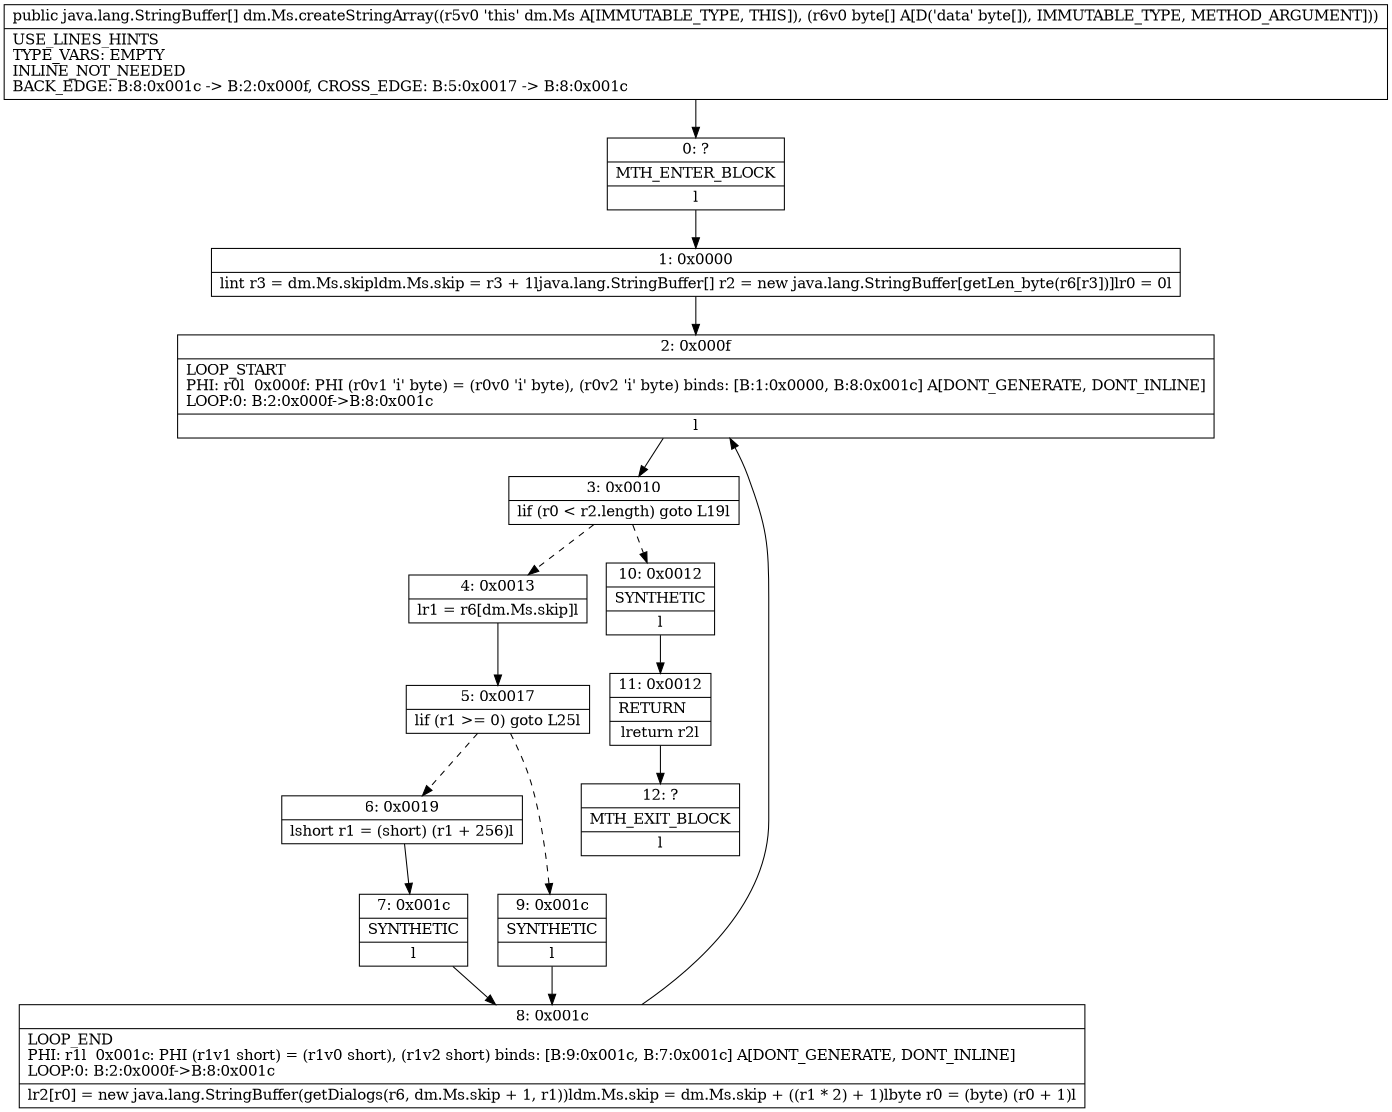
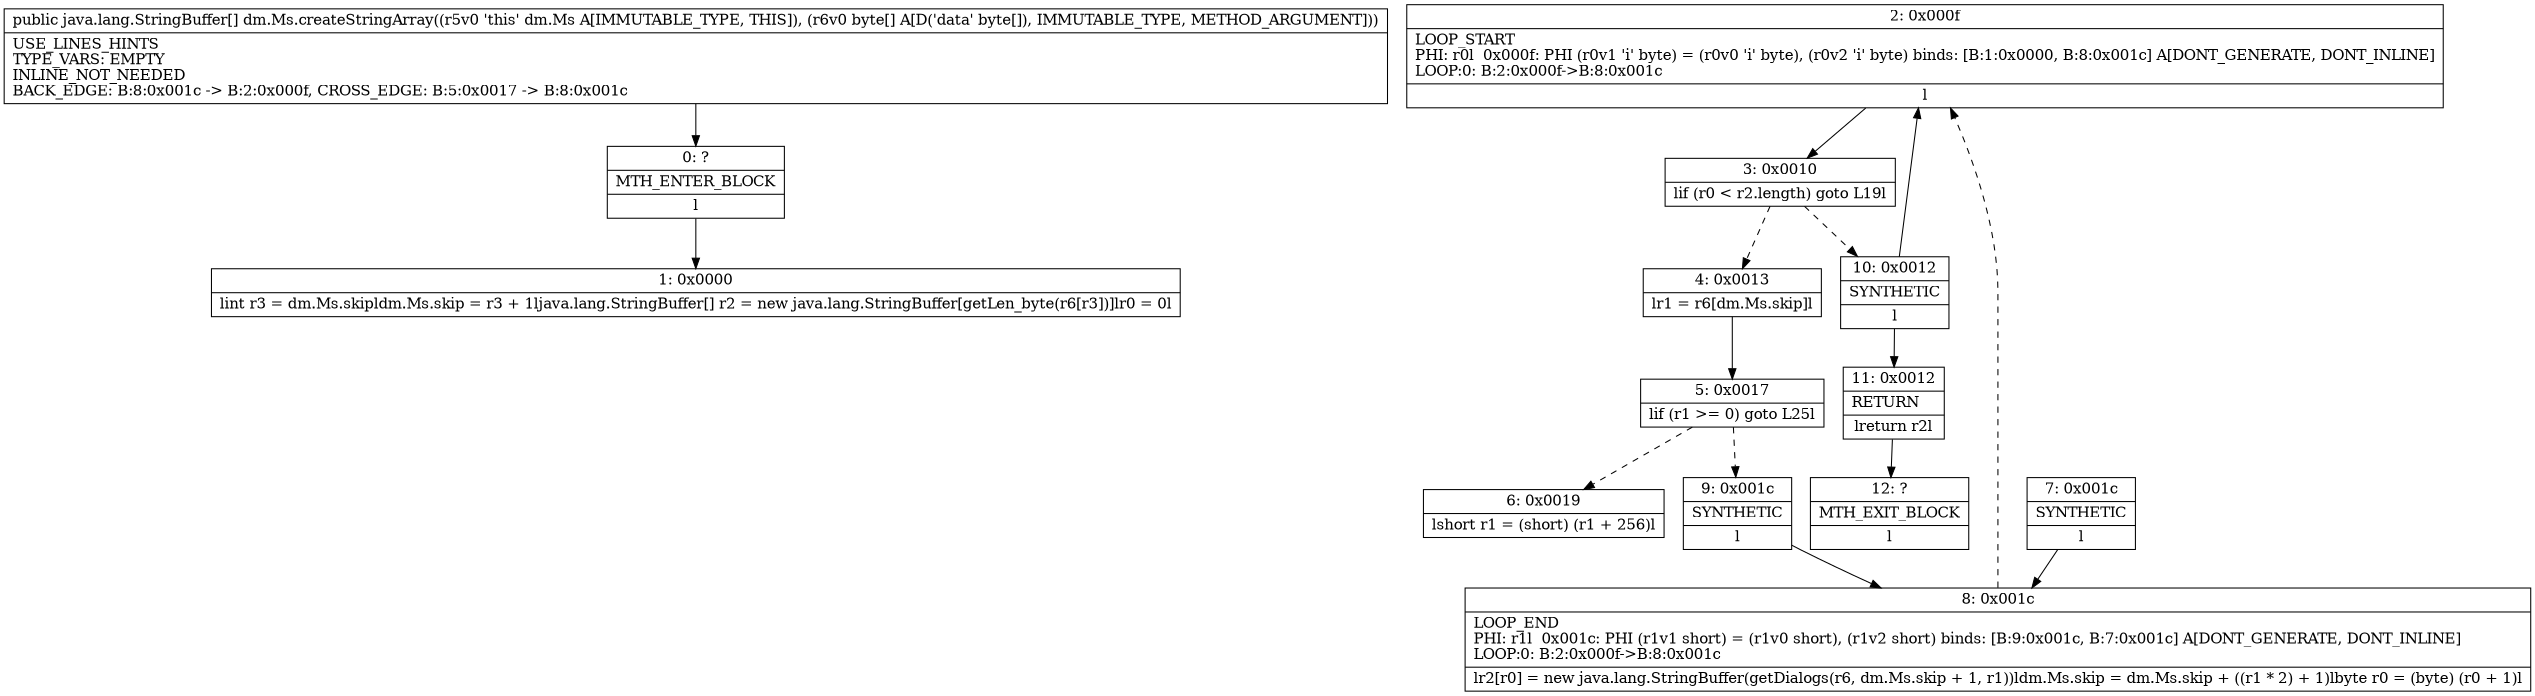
edge "1: 0x0000" -> "2: 0x000f": now "10: 0x0012" -> "2: 0x000f"
edge "8: 0x001c" -> "2: 0x000f": style solid -> dashed
edge "6: 0x0019" -> "7: 0x001c": removed
